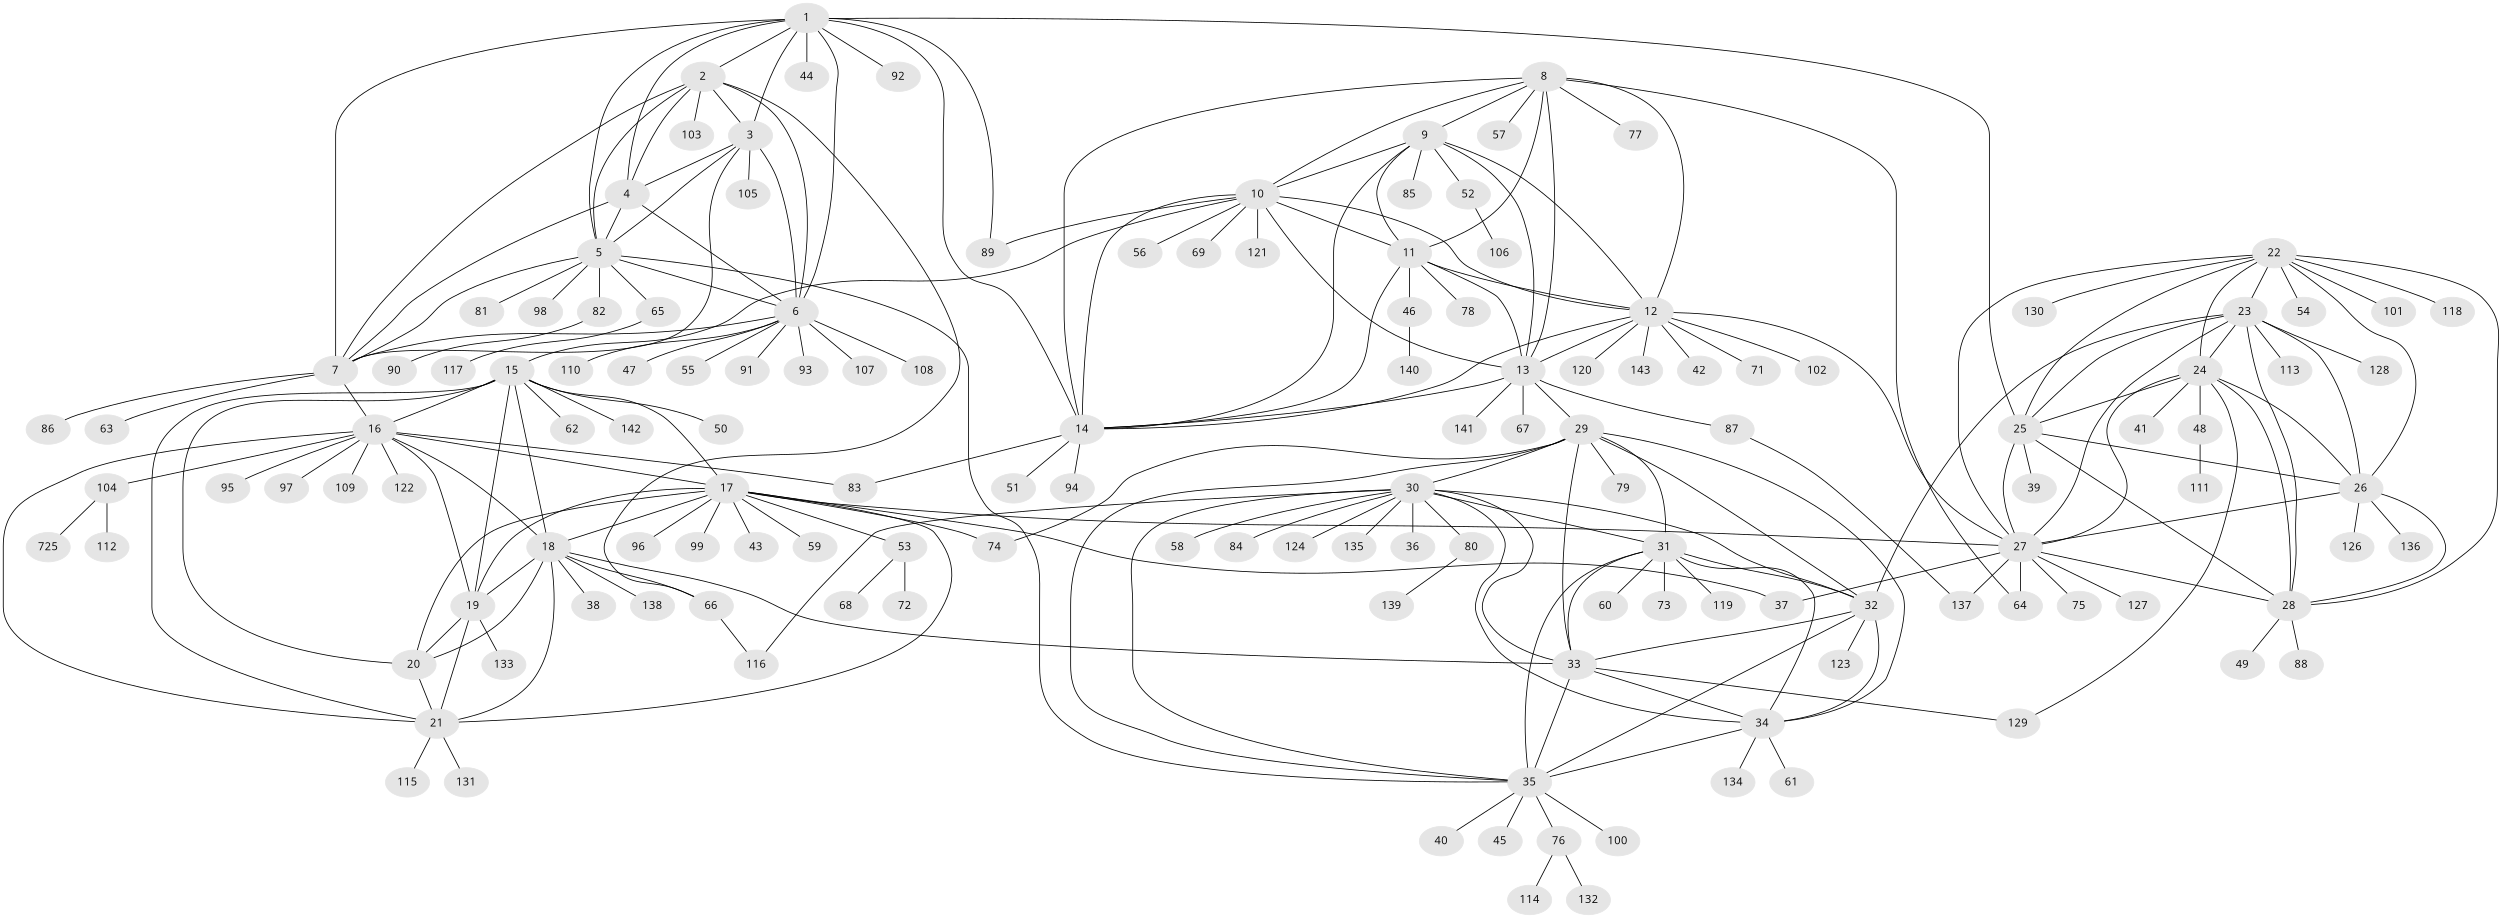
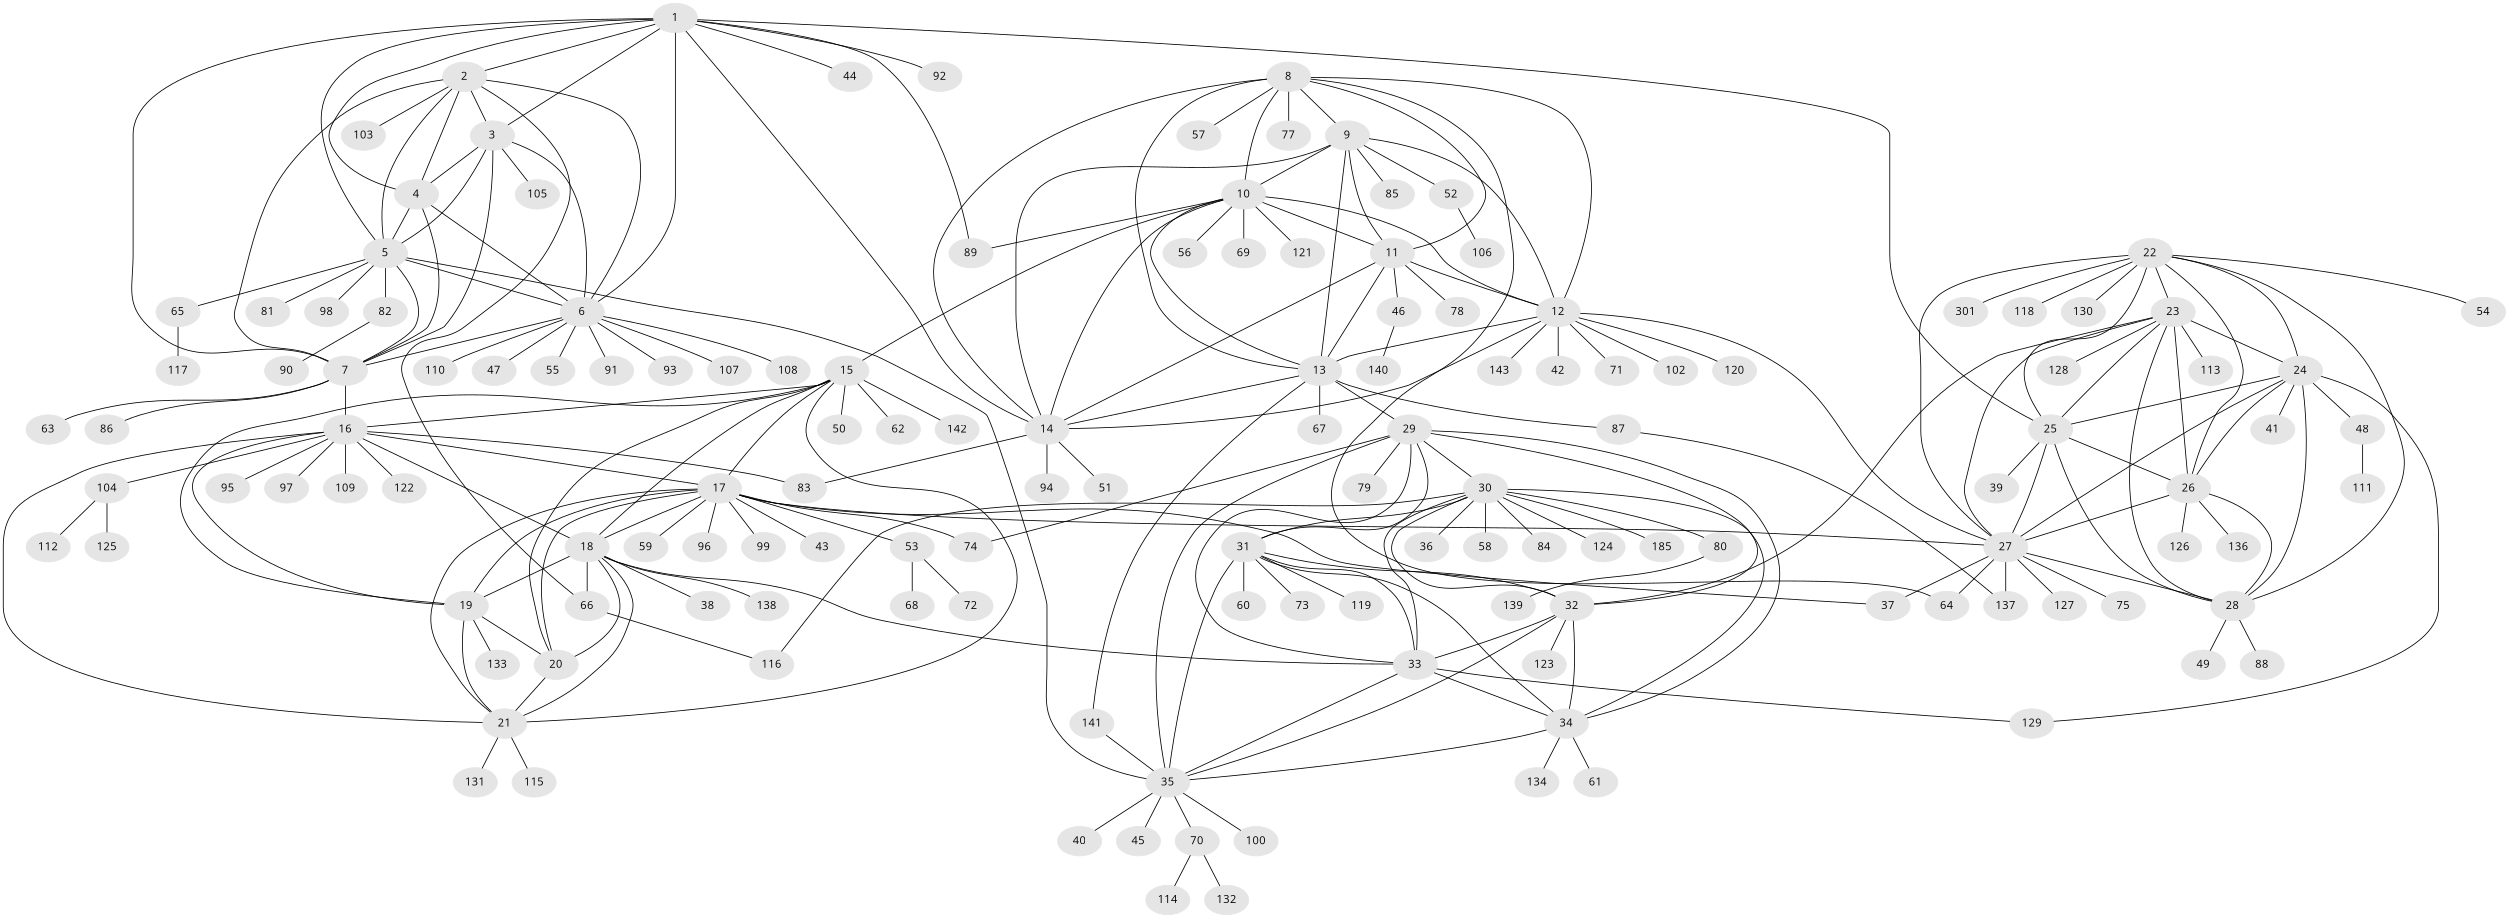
node "101": label "101" -> "301"
node "725": label "725" -> "125"
node "135": label "135" -> "185"
edge "30" -- "35": now "141" -- "35"
node "76": label "76" -> "70"
